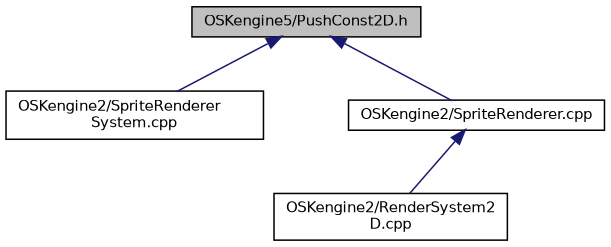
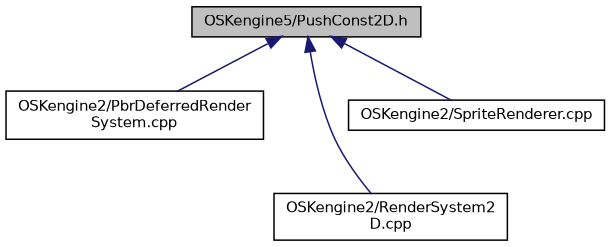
node "OSKengine2/SpriteRenderer System.cpp": label "OSKengine2/SpriteRenderer System.cpp" -> "OSKengine2/PbrDeferredRender System.cpp"
edge "OSKengine2/RenderSystem2 D.cpp" -> "OSKengine2/SpriteRenderer.cpp": now "OSKengine2/RenderSystem2 D.cpp" -> "OSKengine5/PushConst2D.h"
